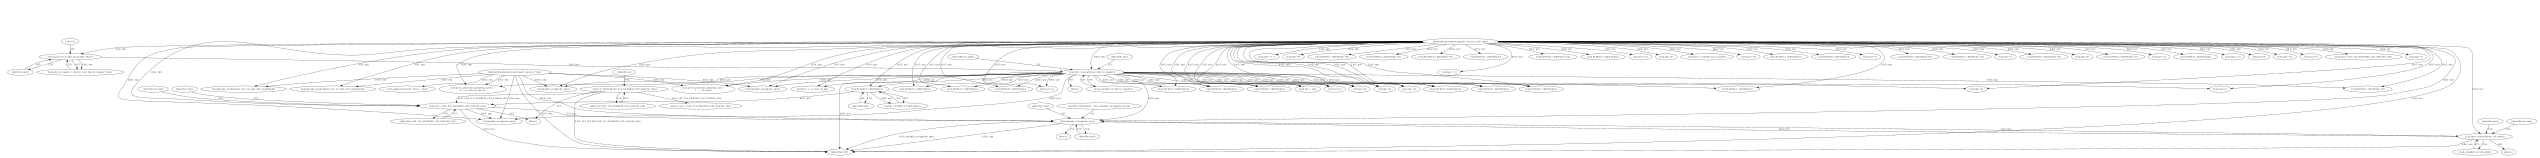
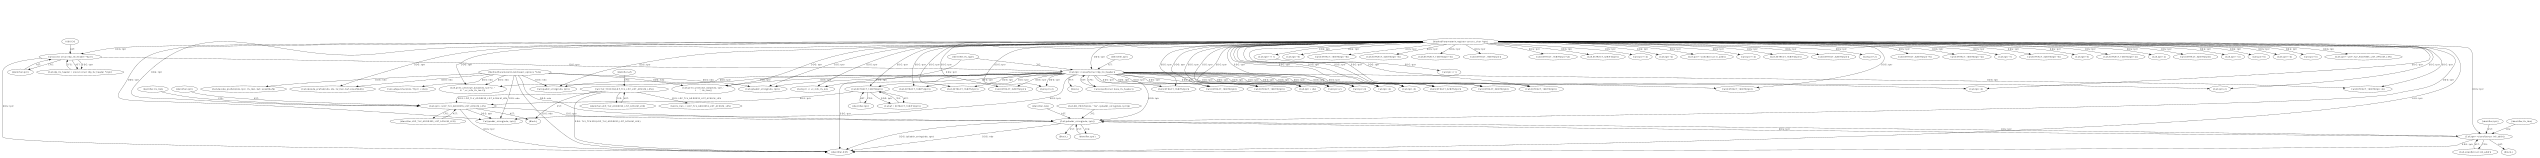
edge "(MethodParameterIn,register const u_char *tptr)" -> "(Call,decode_prefix6(ndo, tptr, tlv_tlen, buf, sizeof(buf)))": removed, label "DDG: tptr"
node "(Call,tptr+7)": removed
edge "(MethodParameterIn,register const u_char *tptr)" -> "(Call,tptr+=1)": now "(Call,tptr+=11)" -> "(Call,tptr+=1)"
edge "(Call,tptr+=sizeof(struct ldp_tlv_header))" -> "(Call,tptr += vc_info_tlv_len)": now "(Identifier,tlv_type)" -> "(Call,tptr += vc_info_tlv_len)"
node "(Call,decode_prefix4(ndo, tptr, tlv_tlen, buf, sizeof(buf)))": label "(Call,decode_prefix4(ndo, tptr, tlv_tlen, buf, sizeof(buf)))" -> "(Call,decode_prefix4(ndo, idx, tlv_tlen, buf, sizeof(buf)))"
node "(Call,TLV_TCHECK(LDP_TLV_ADDRESS_LIST_AFNUM_LEN))": label "(Call,TLV_TCHECK(LDP_TLV_ADDRESS_LIST_AFNUM_LEN))" -> "(Call,TLV_TCHECK(LDP_TLV_LIST_LIST_AFNUM_LEN))"
node "(Call,sizeof(struct ldp_tlv_header))": label "(Call,sizeof(struct ldp_tlv_header))" -> "(Call,sizeof(struct data_tlv_header))"
edge "(Call,(const struct ldp_tlv_header *)tptr)" -> "(Identifier,RET)": added, label "DDG: tptr"
